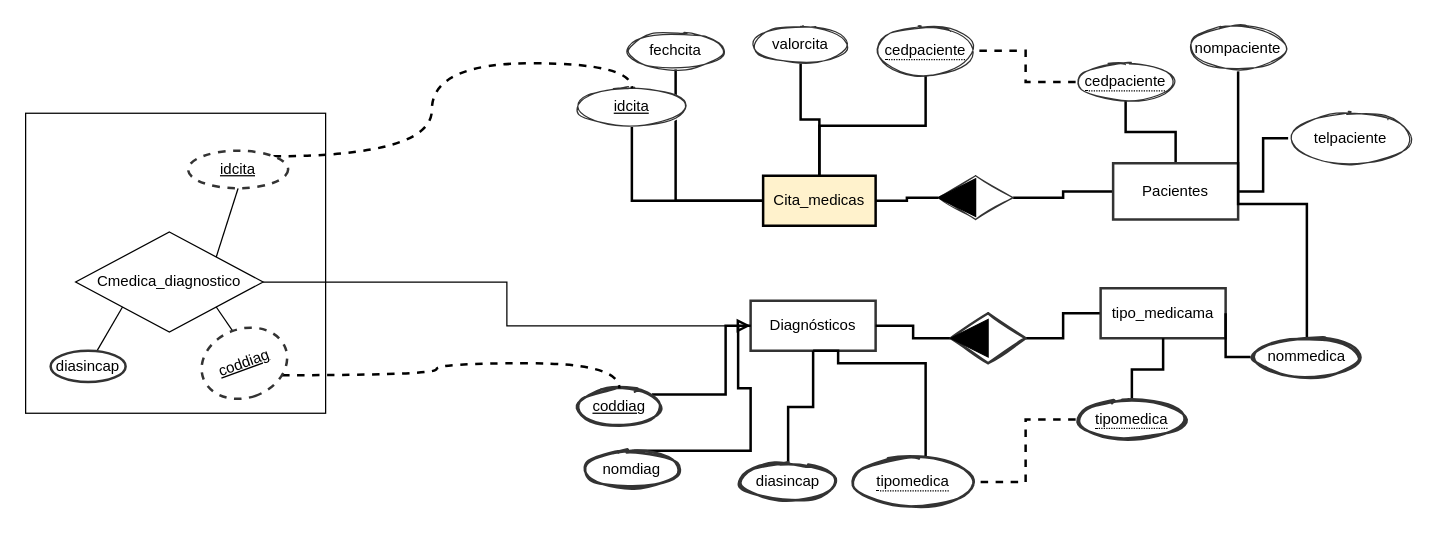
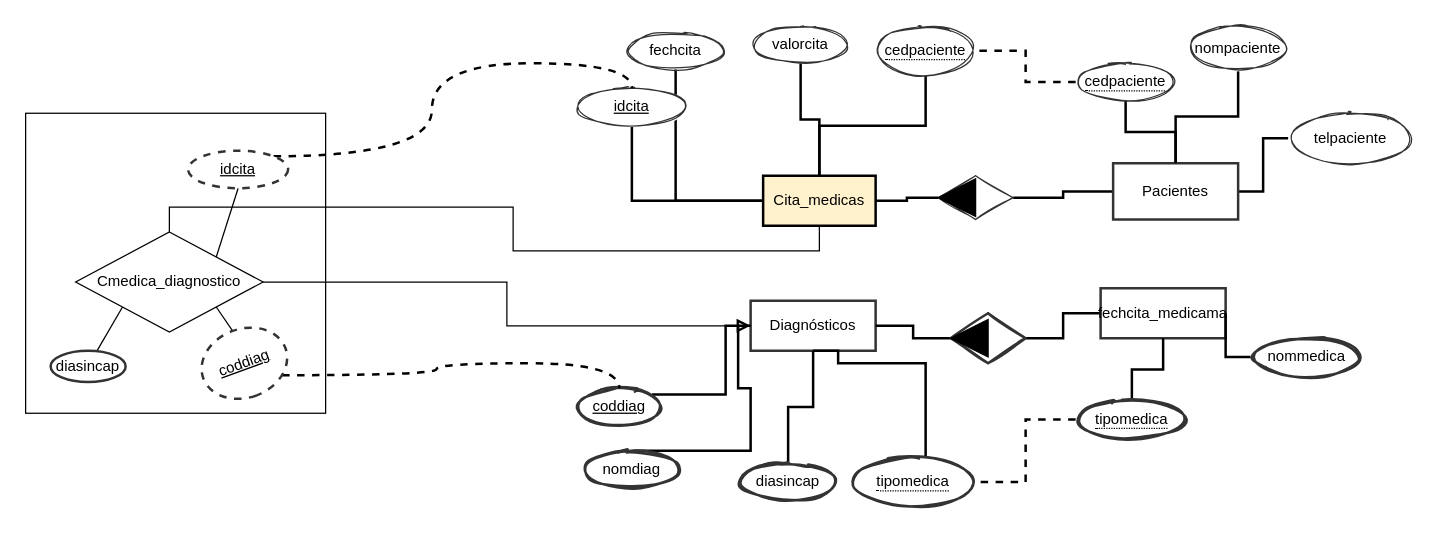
edge "Cita_medicas" -- "Cmedica_diagnostico": added
edge "nompaciente" -- "nommedica": now "nompaciente" -- "Pacientes"
node "tipo_medicama": label "tipo_medicama" -> "fechcita_medicama"
